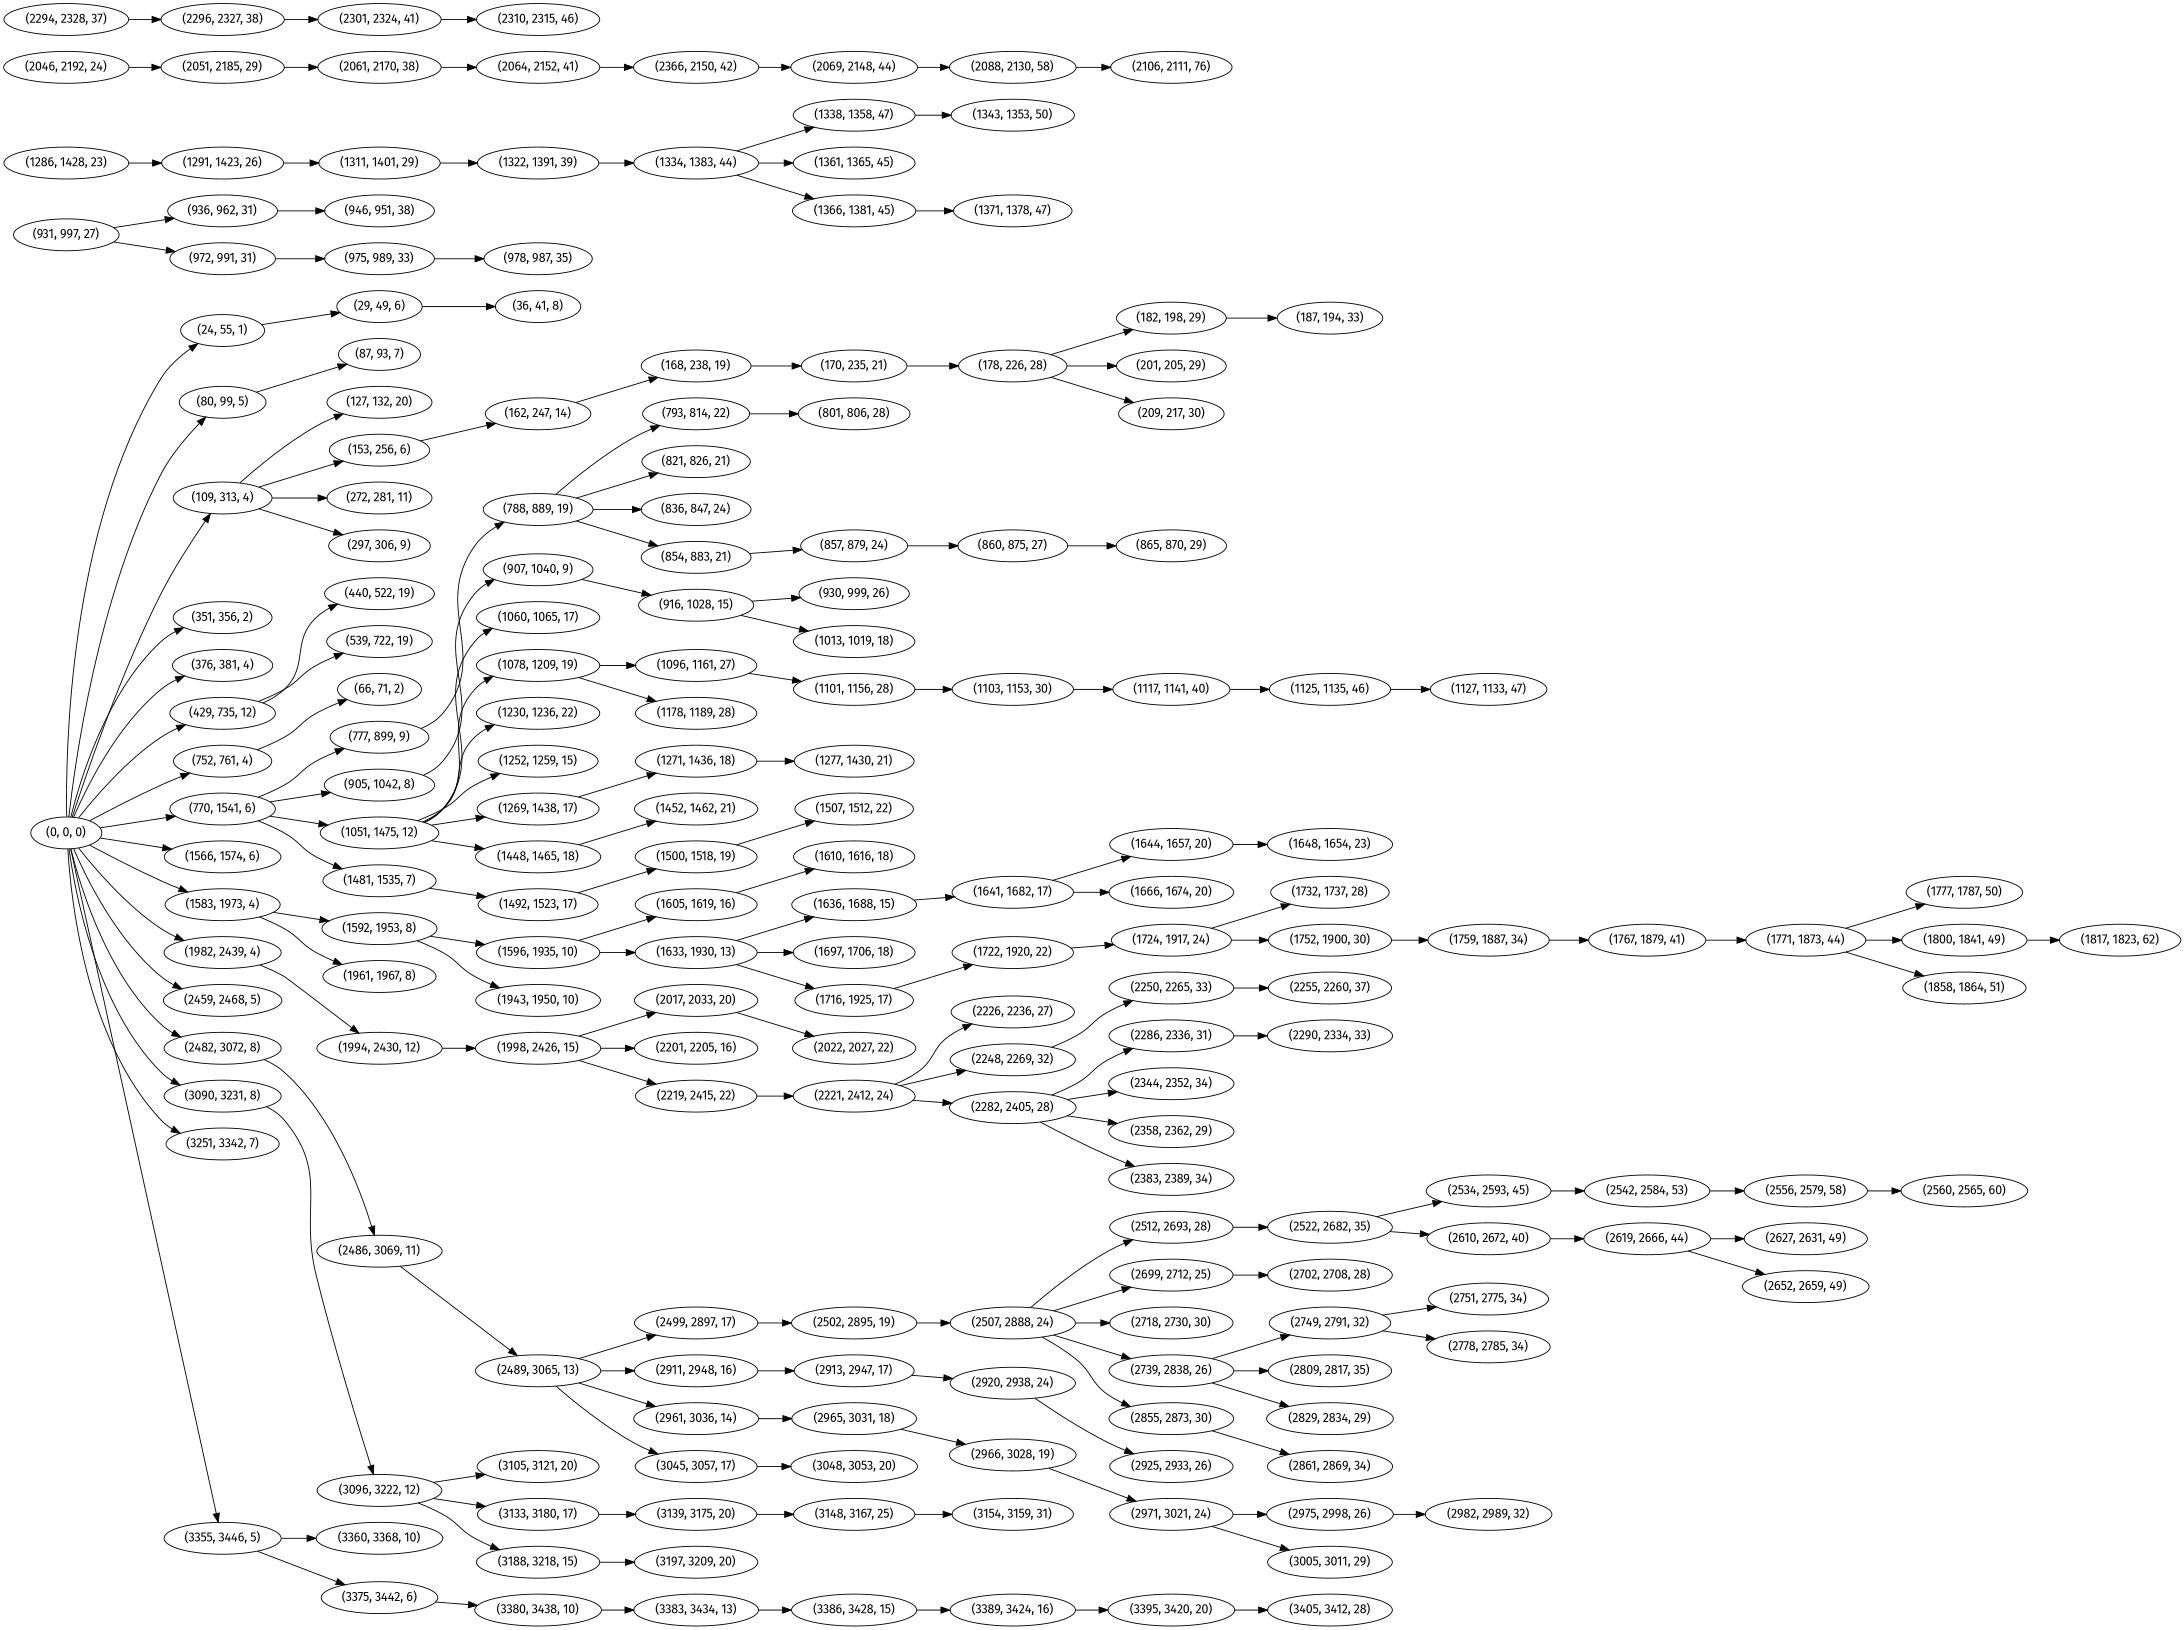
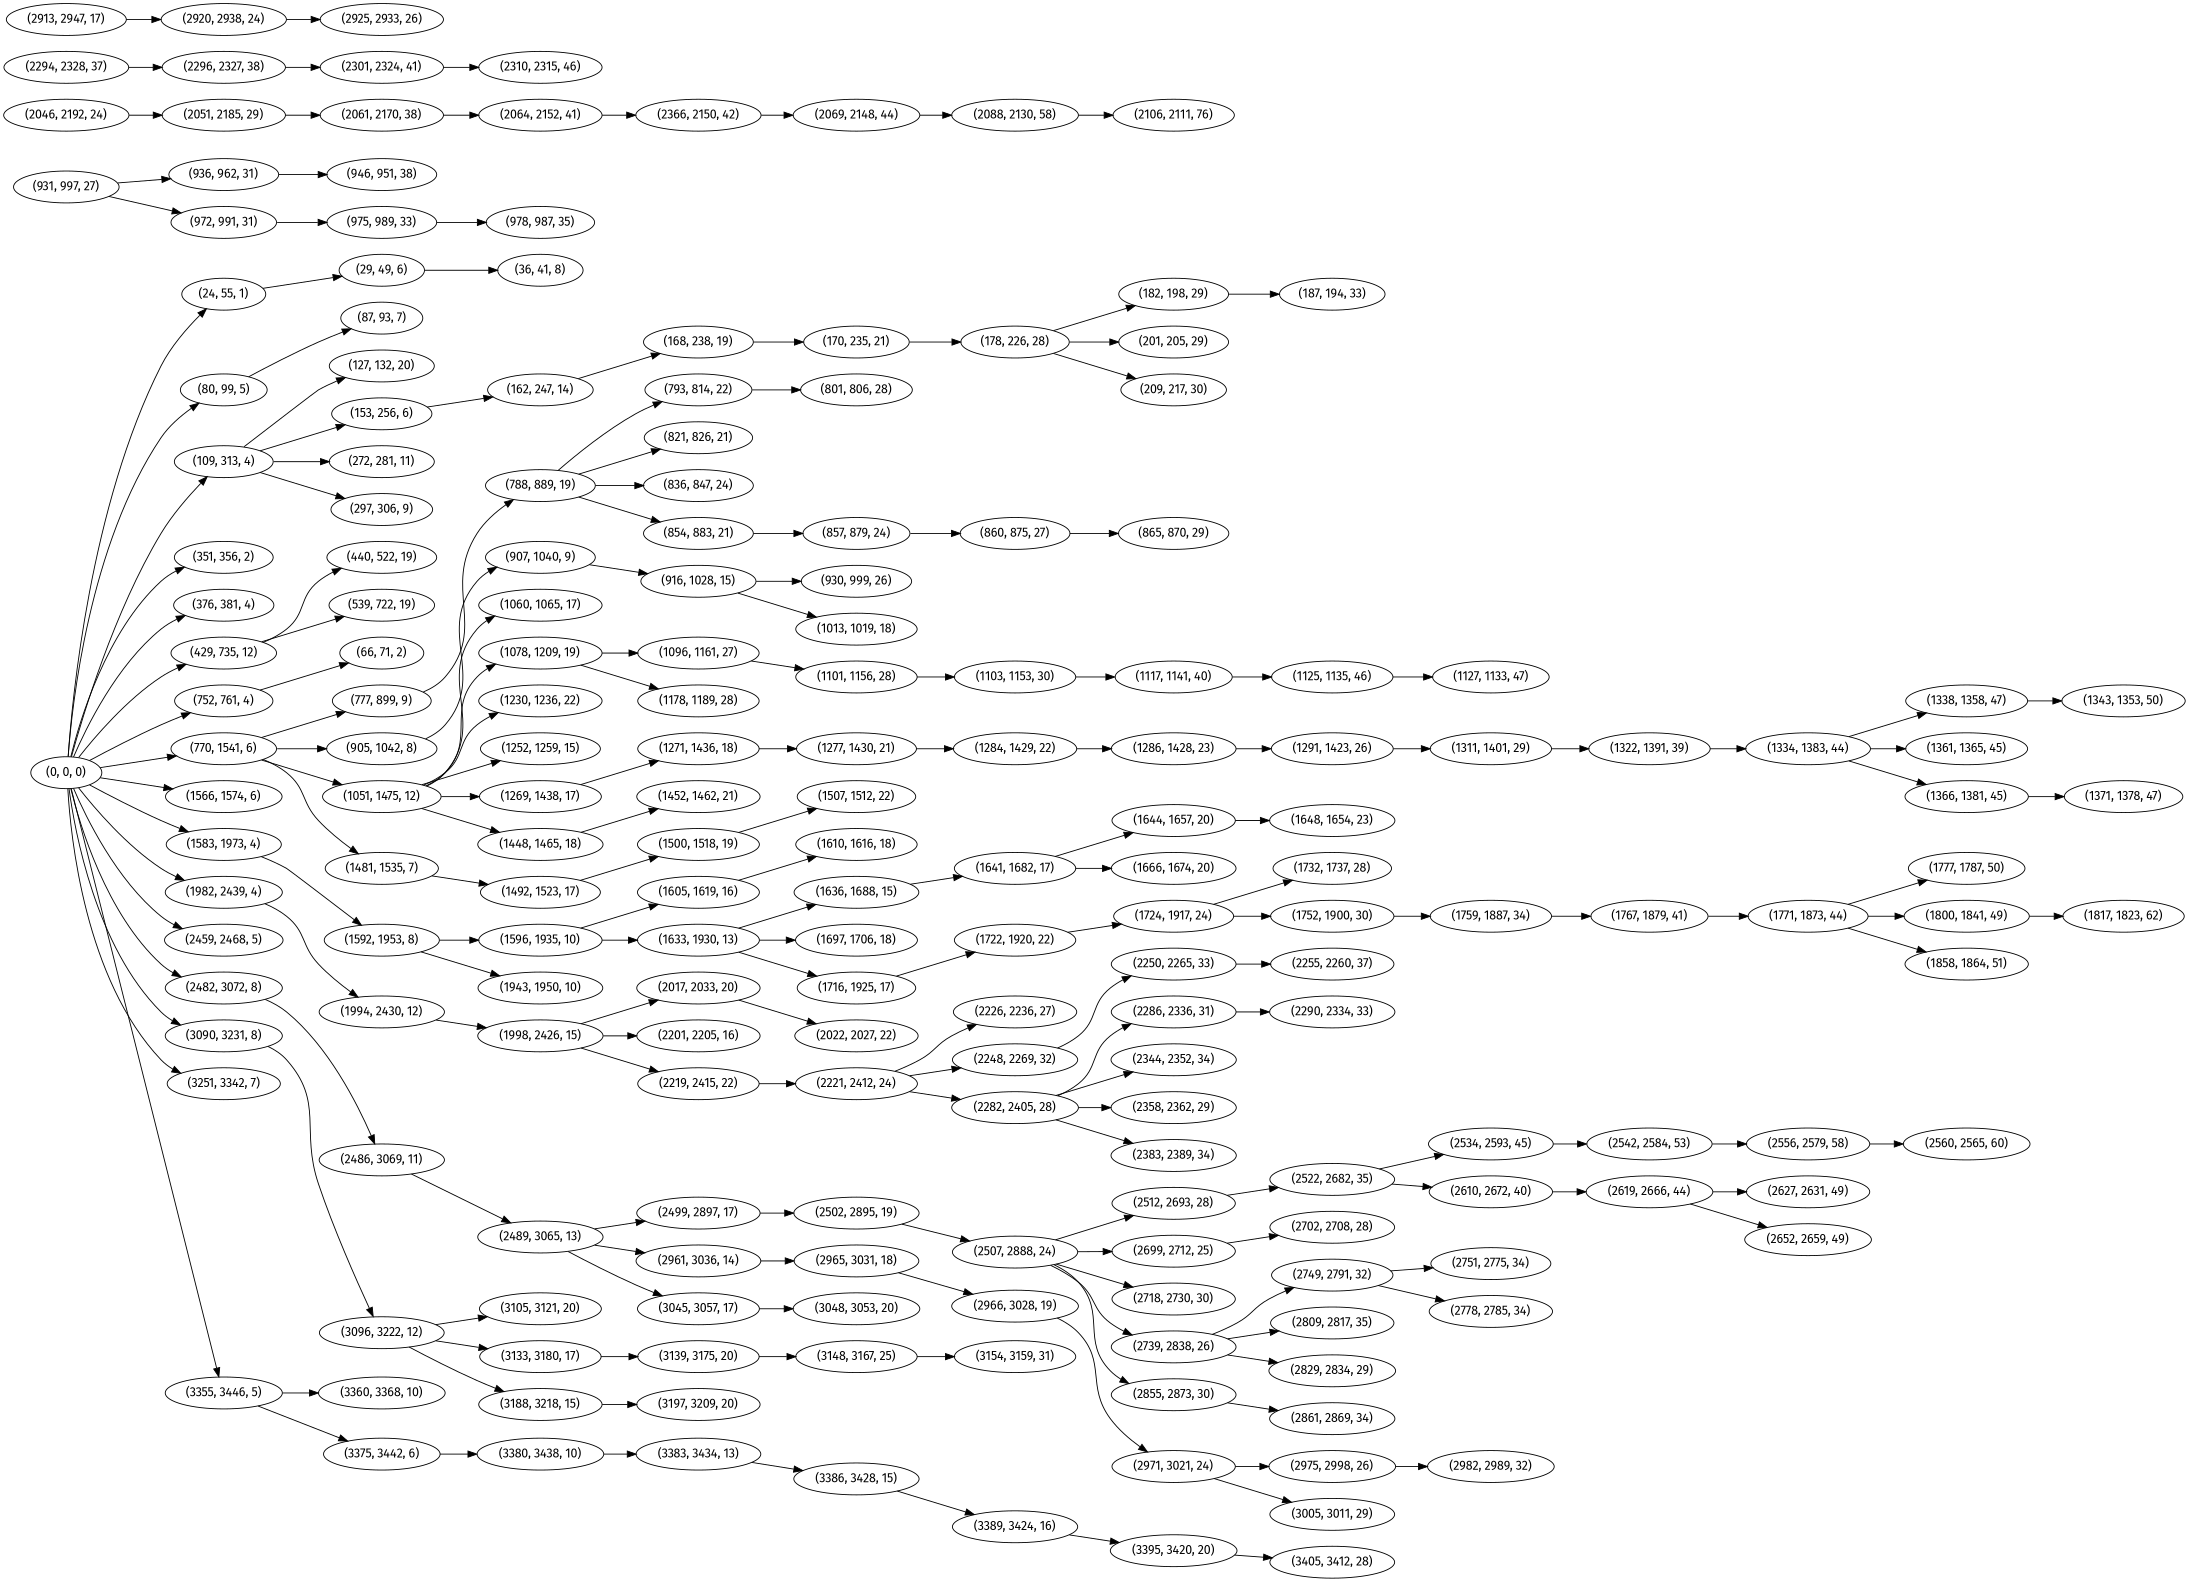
node "(1284, 1429, 22)": added
node "(1961, 1967, 8)": removed
node "(2911, 2948, 16)": removed
